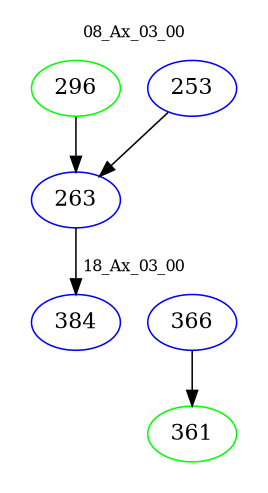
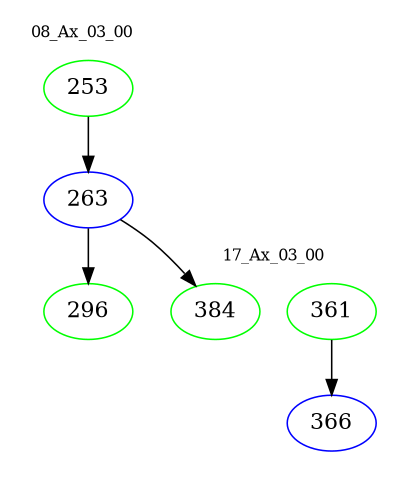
node "253": color blue -> green
edge "296" -> "263": reversed
cluster "18_Ax_03_00": label "18_Ax_03_00" -> "17_Ax_03_00"
node "384": color blue -> green
edge "366" -> "361": reversed
